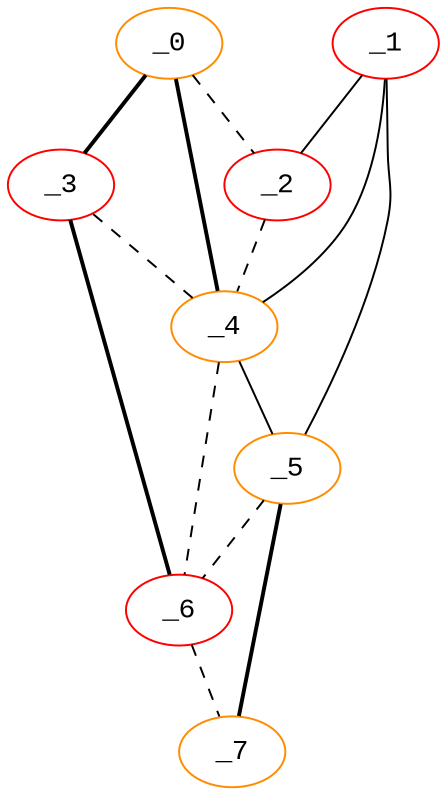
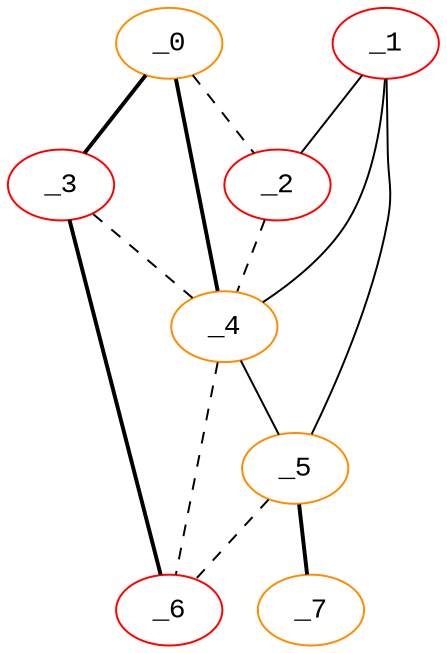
edge "_6" -- "_7": removed
